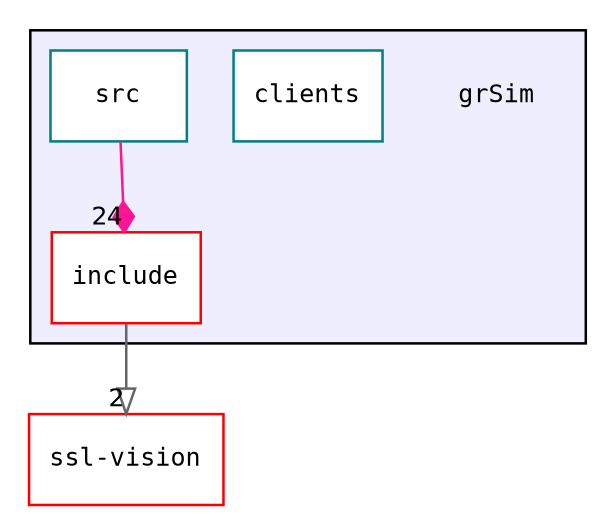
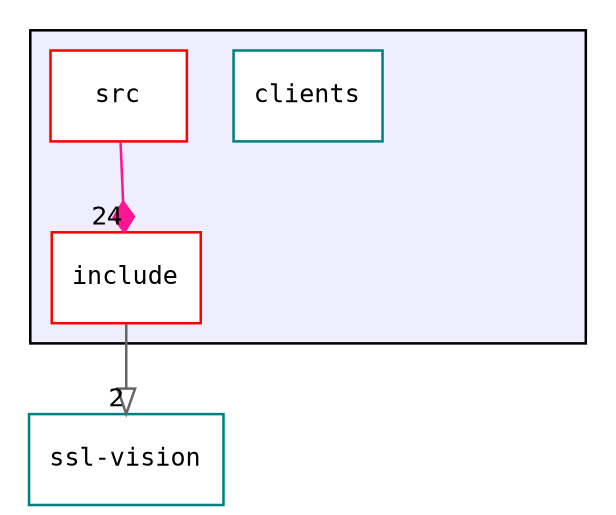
node "src": color teal -> red
node "grSim": removed
node "ssl-vision": color red -> teal
